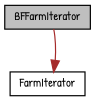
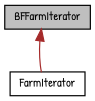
edge "BFFarmIterator" -> "FarmIterator": reversed
